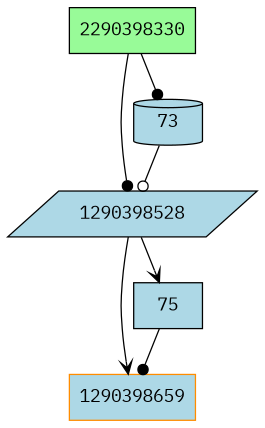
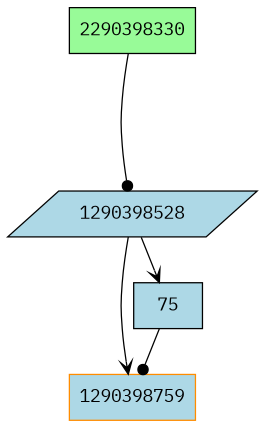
node "73": removed
node "1290398659": label "1290398659" -> "1290398759"
